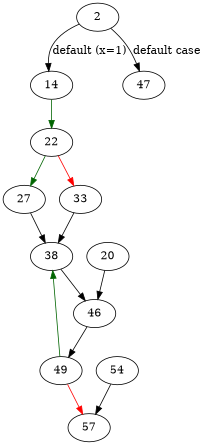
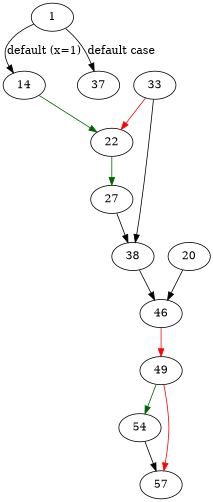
node "2": label "2" -> "1"
node "47": label "47" -> "37"
edge "22" -> "33": reversed
edge "49" -> "38": now "49" -> "54"
edge "46" -> "49": color black -> red
